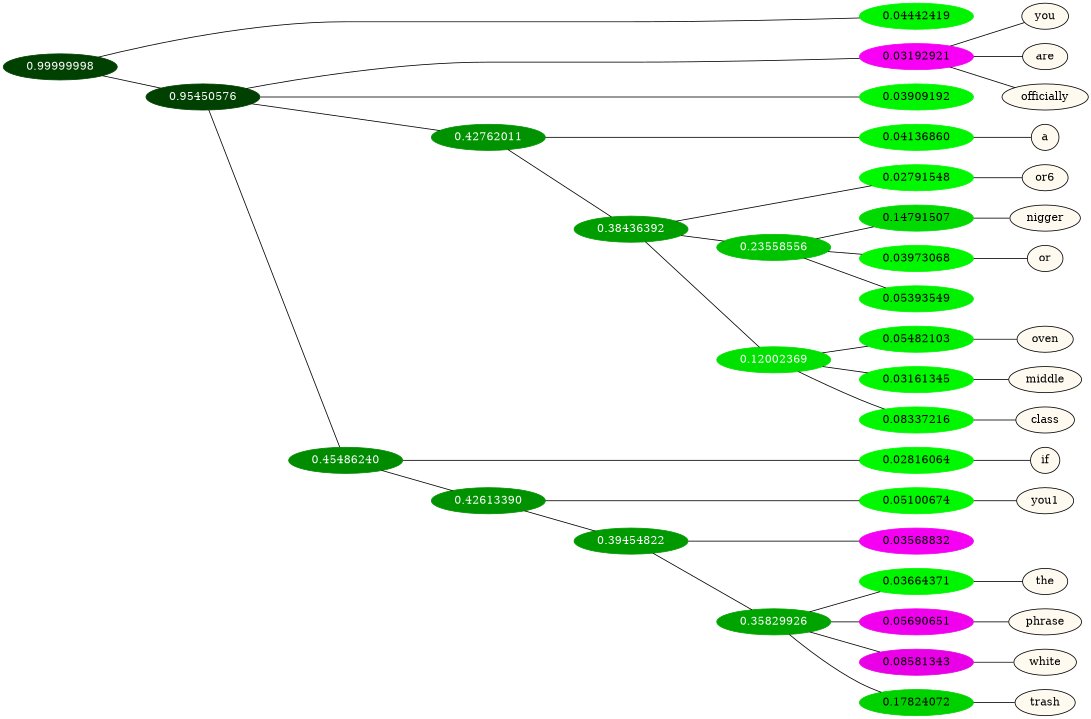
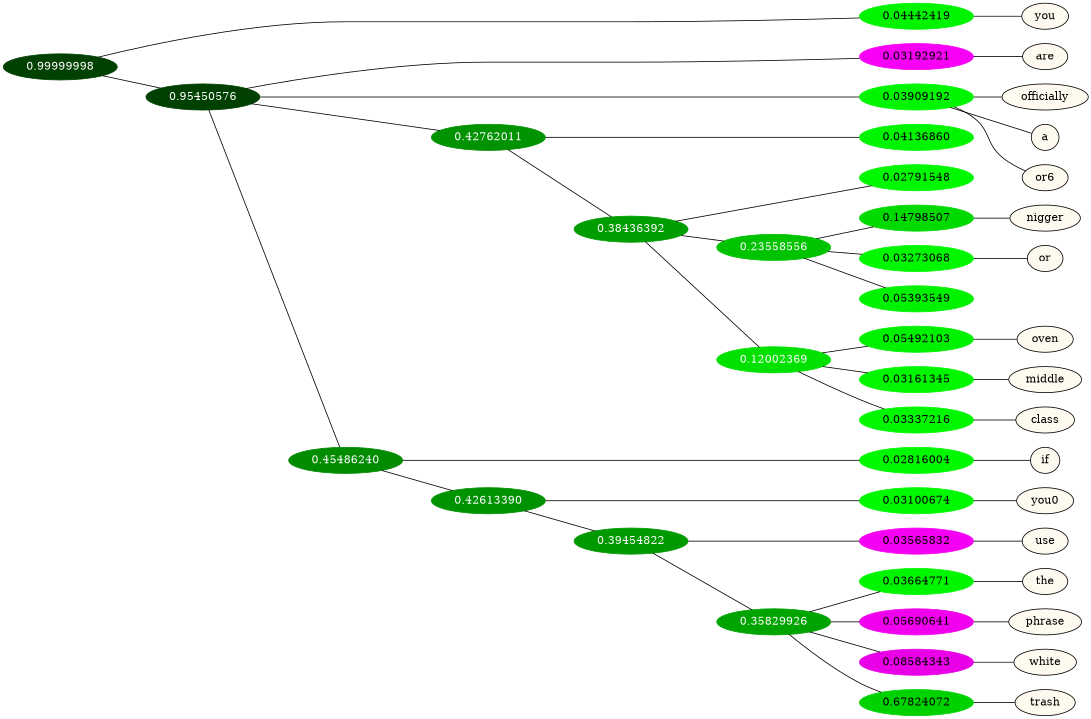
edge "you" -- "0.03192921": now "you" -- "0.04442419"
edge "0.03192921" -- "officially": now "0.03909192" -- "officially"
edge "0.04136860" -- "a": now "0.03909192" -- "a"
edge "0.02791548" -- "or6": now "0.03909192" -- "or6"
node "0.14791507": label "0.14791507" -> "0.14798507"
node "0.03973068": label "0.03973068" -> "0.03273068"
node "0.05482103": label "0.05482103" -> "0.05492103"
node "0.08337216": label "0.08337216" -> "0.03337216"
node "0.02816064": label "0.02816064" -> "0.02816004"
node "0.05100674": label "0.05100674" -> "0.03100674"
node "you1": label "you1" -> "you0"
node "0.03568832": label "0.03568832" -> "0.03565832"
node "use": added
node "0.03664371": label "0.03664371" -> "0.03664771"
node "0.05690651": label "0.05690651" -> "0.05690641"
node "0.08581343": label "0.08581343" -> "0.08584343"
node "0.17824072": label "0.17824072" -> "0.67824072"
